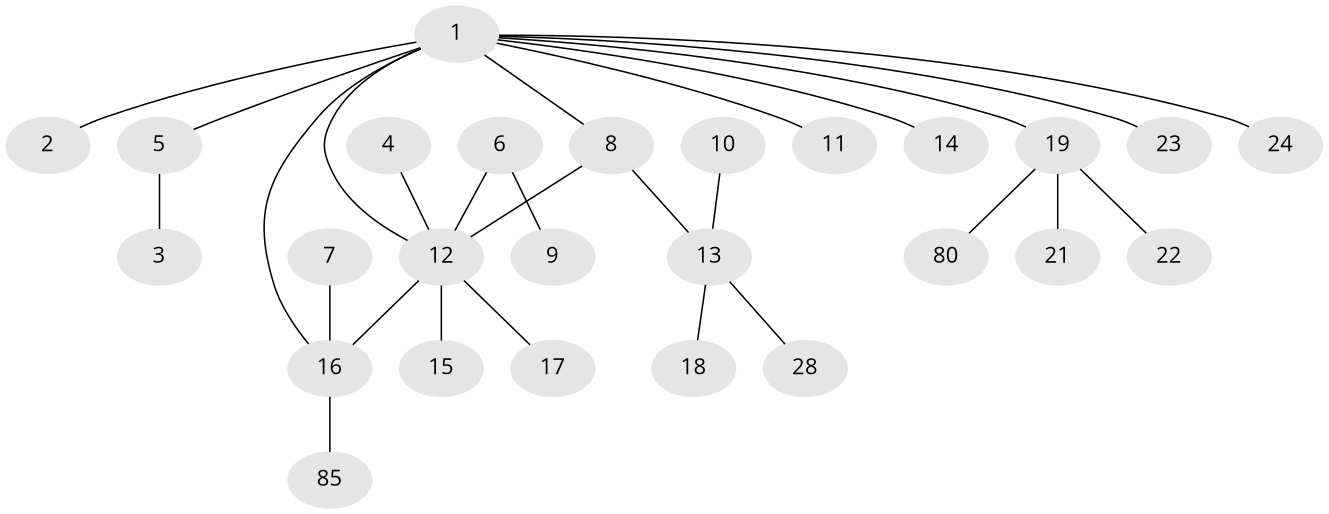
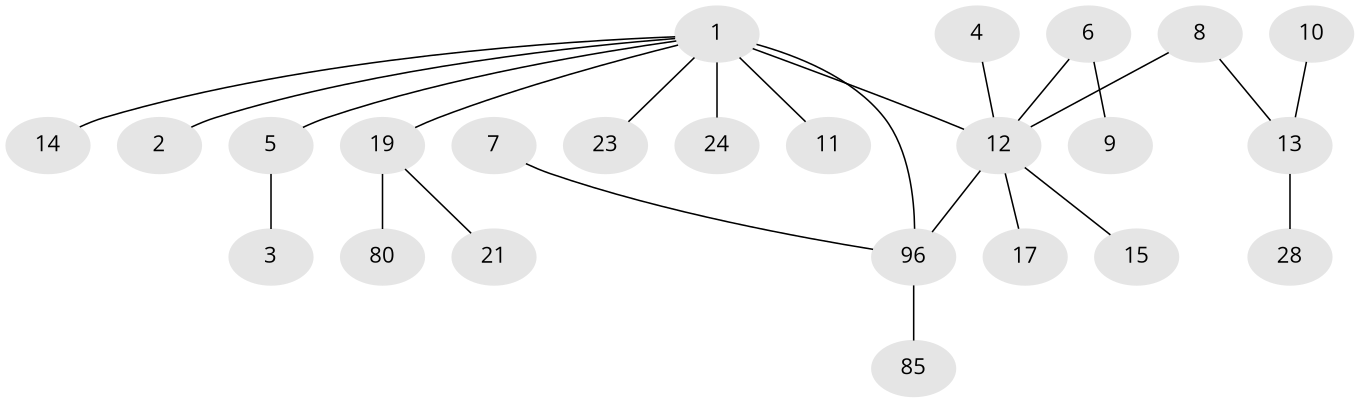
edge "1" -- "8": removed
node "22": removed
node "16": label "16" -> "96"
node "18": removed
